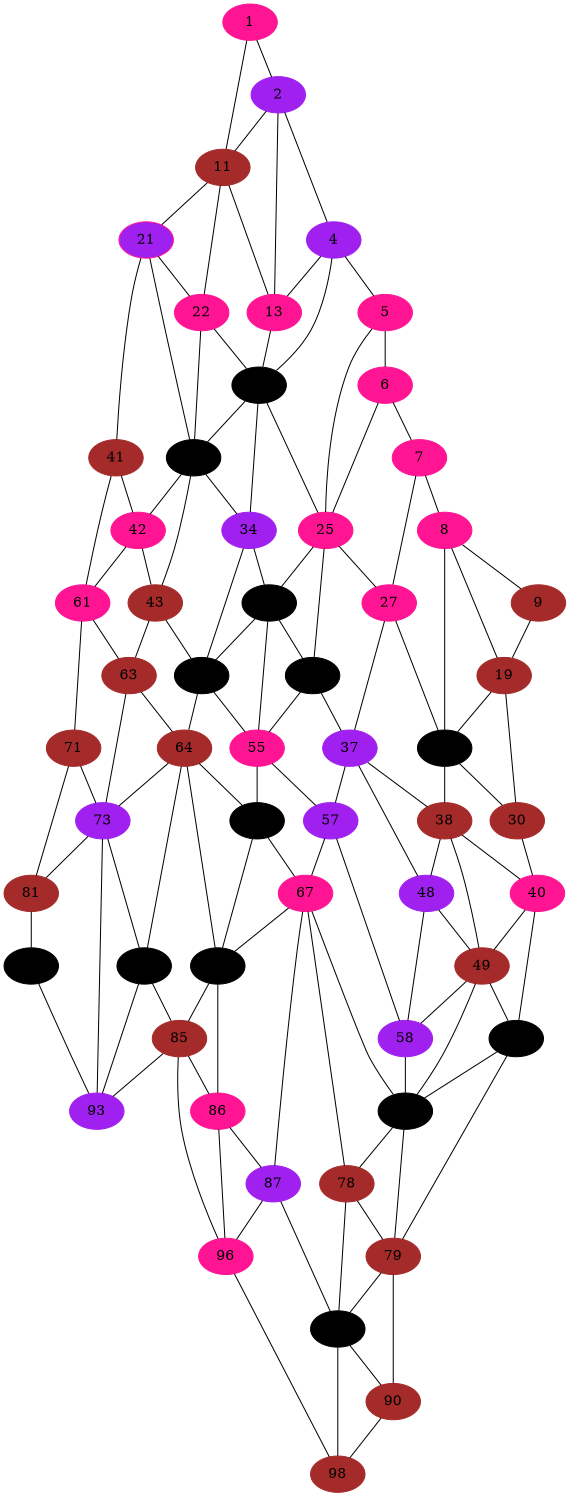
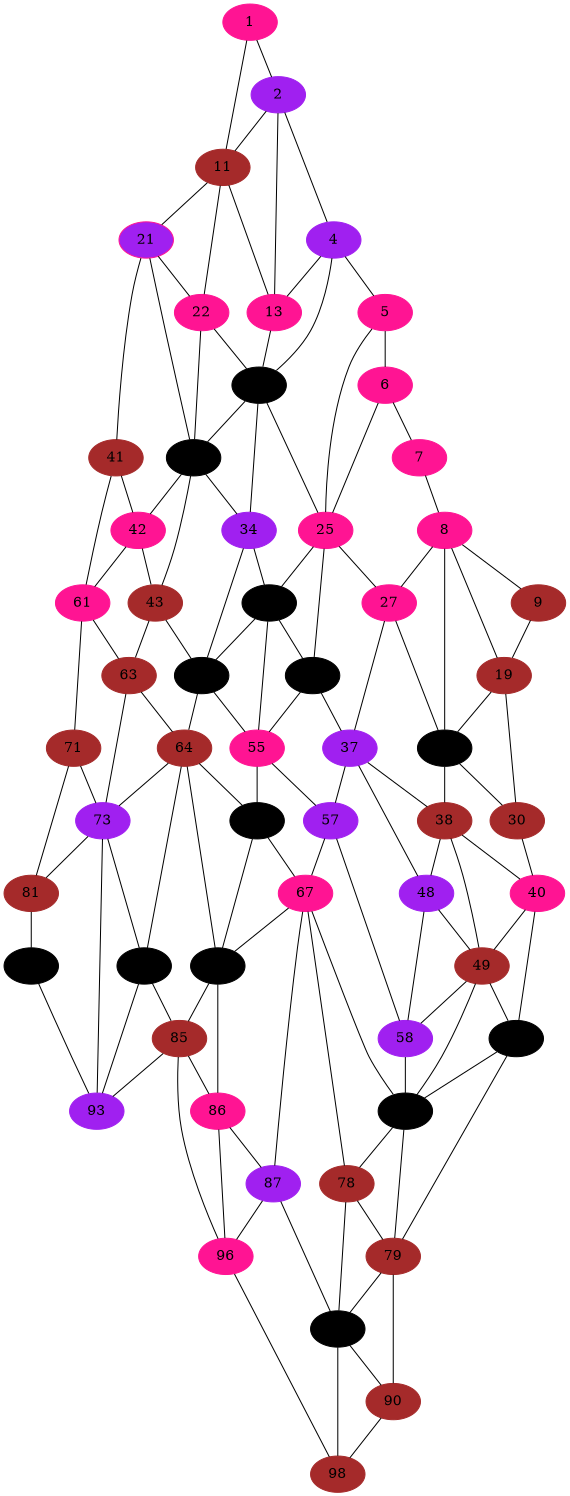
edge "7" -- "27": now "8" -- "27"
